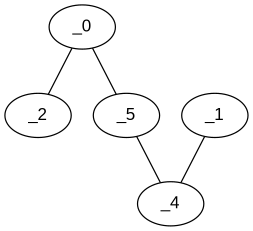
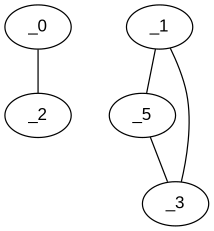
edge "_0" -- "_5": now "_1" -- "_5"
node "_4": label "_4" -> "_3"
